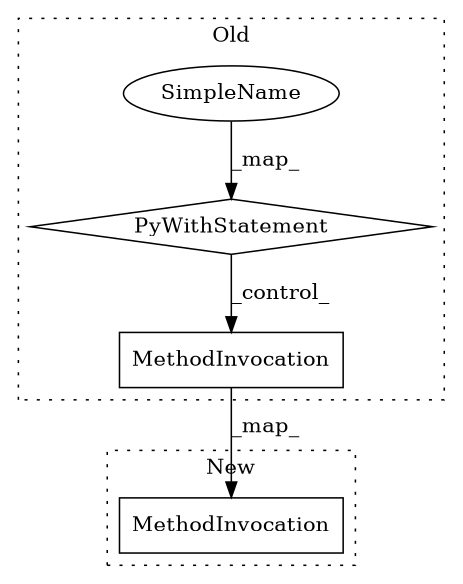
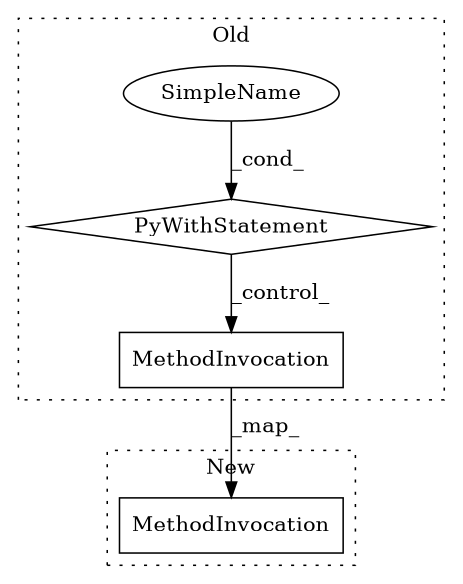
edge "SimpleName" -> "PyWithStatement": label "_map_" -> "_cond_"
